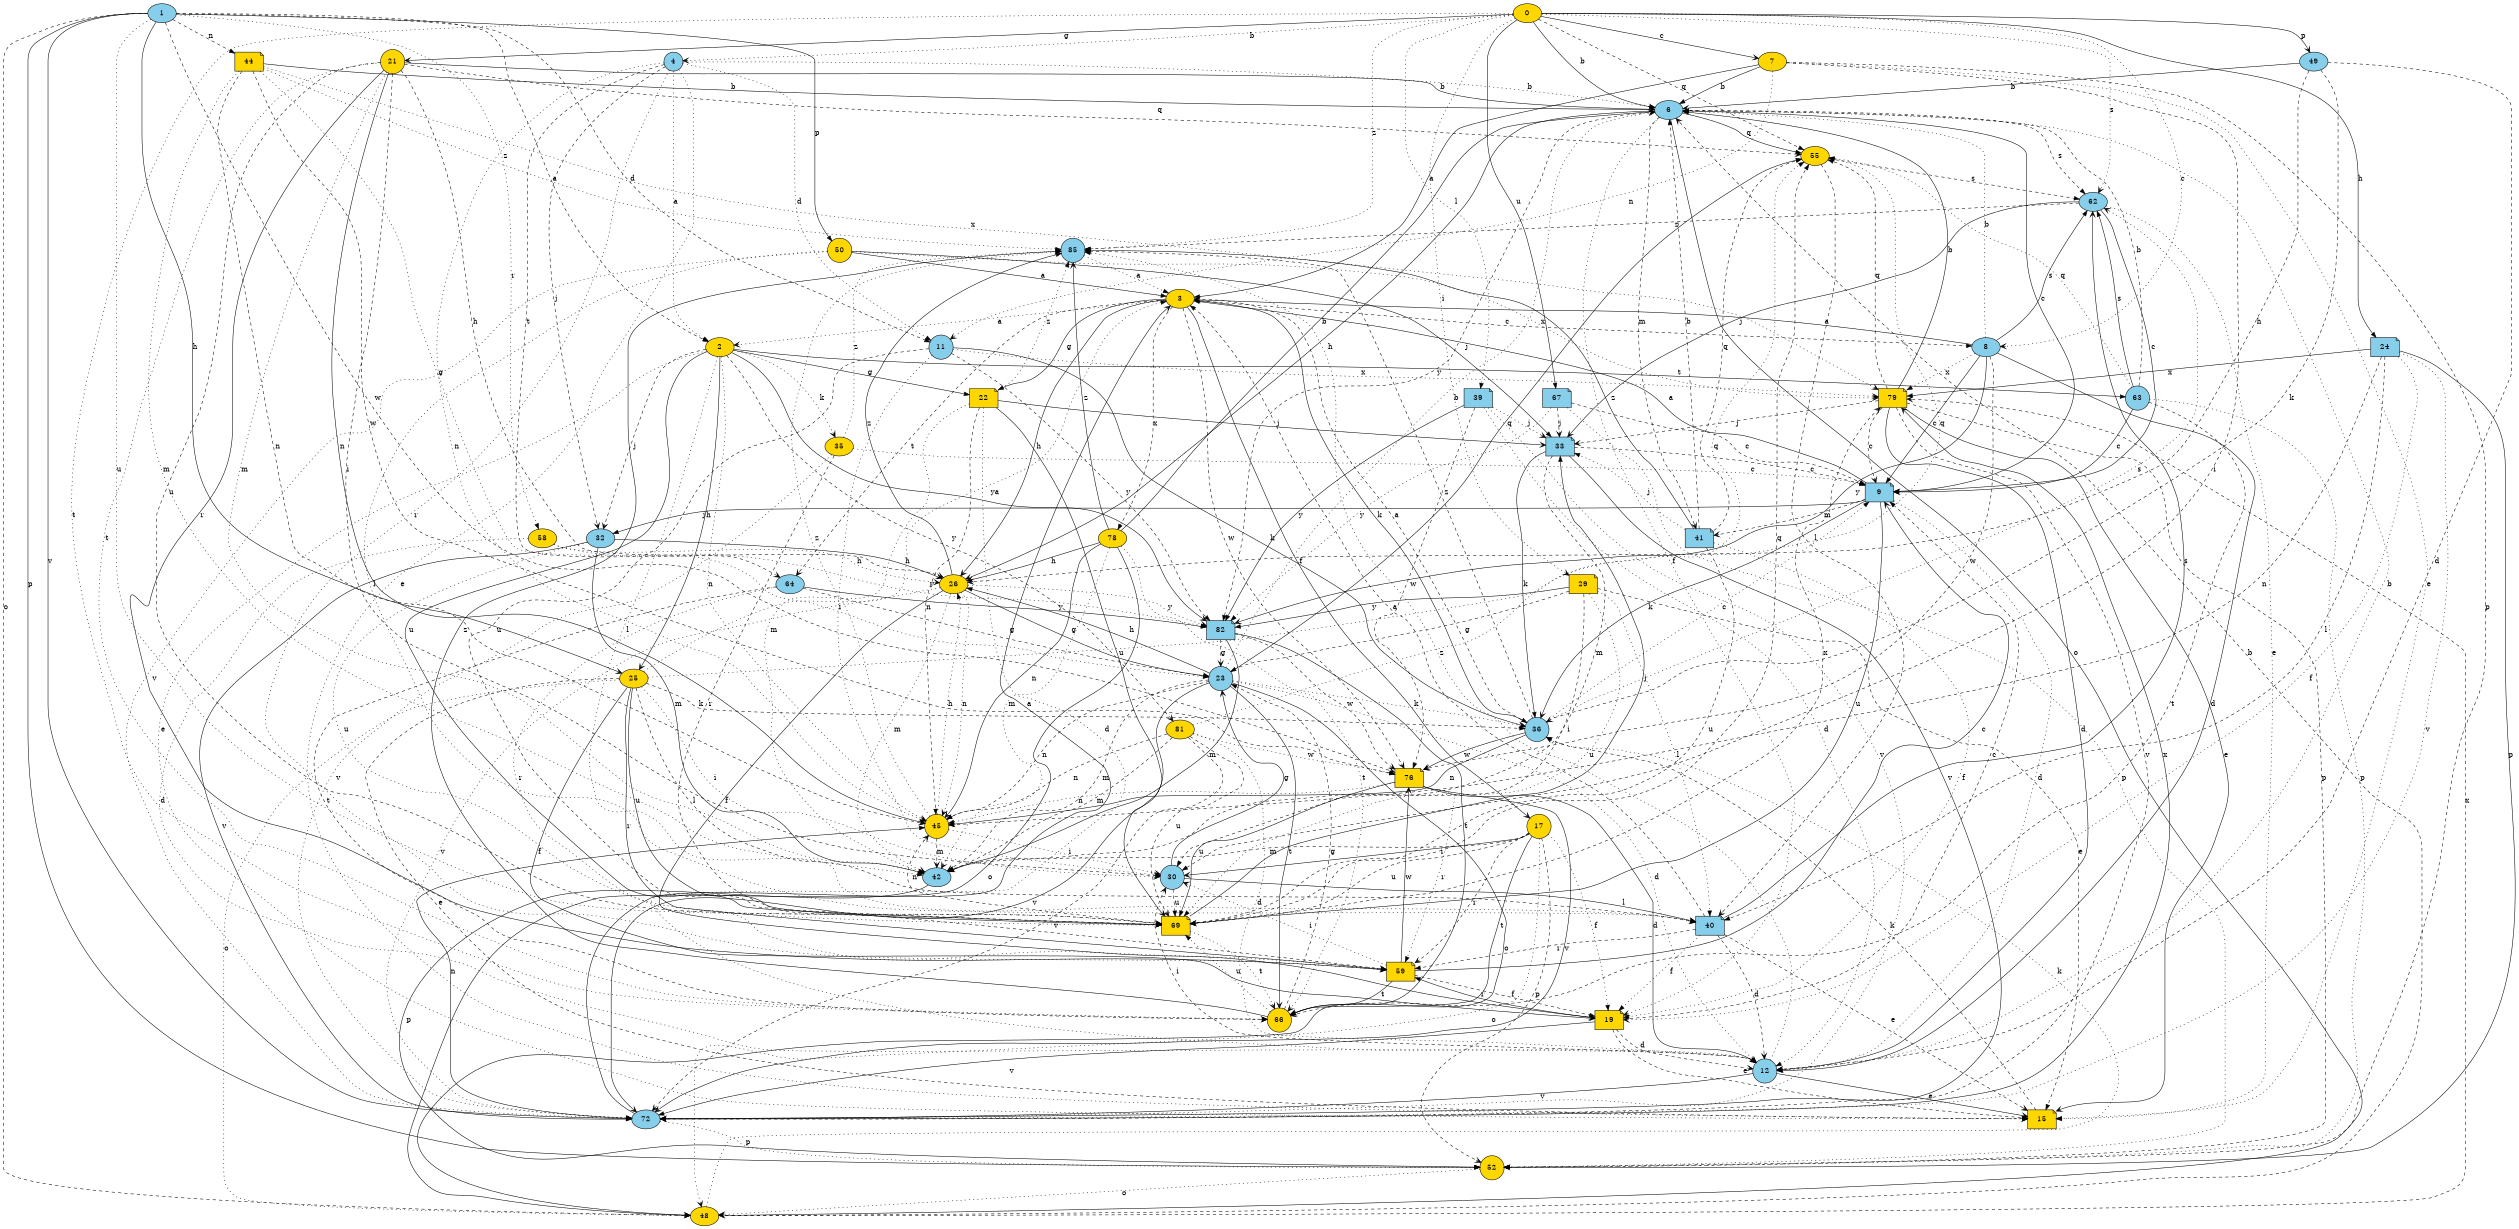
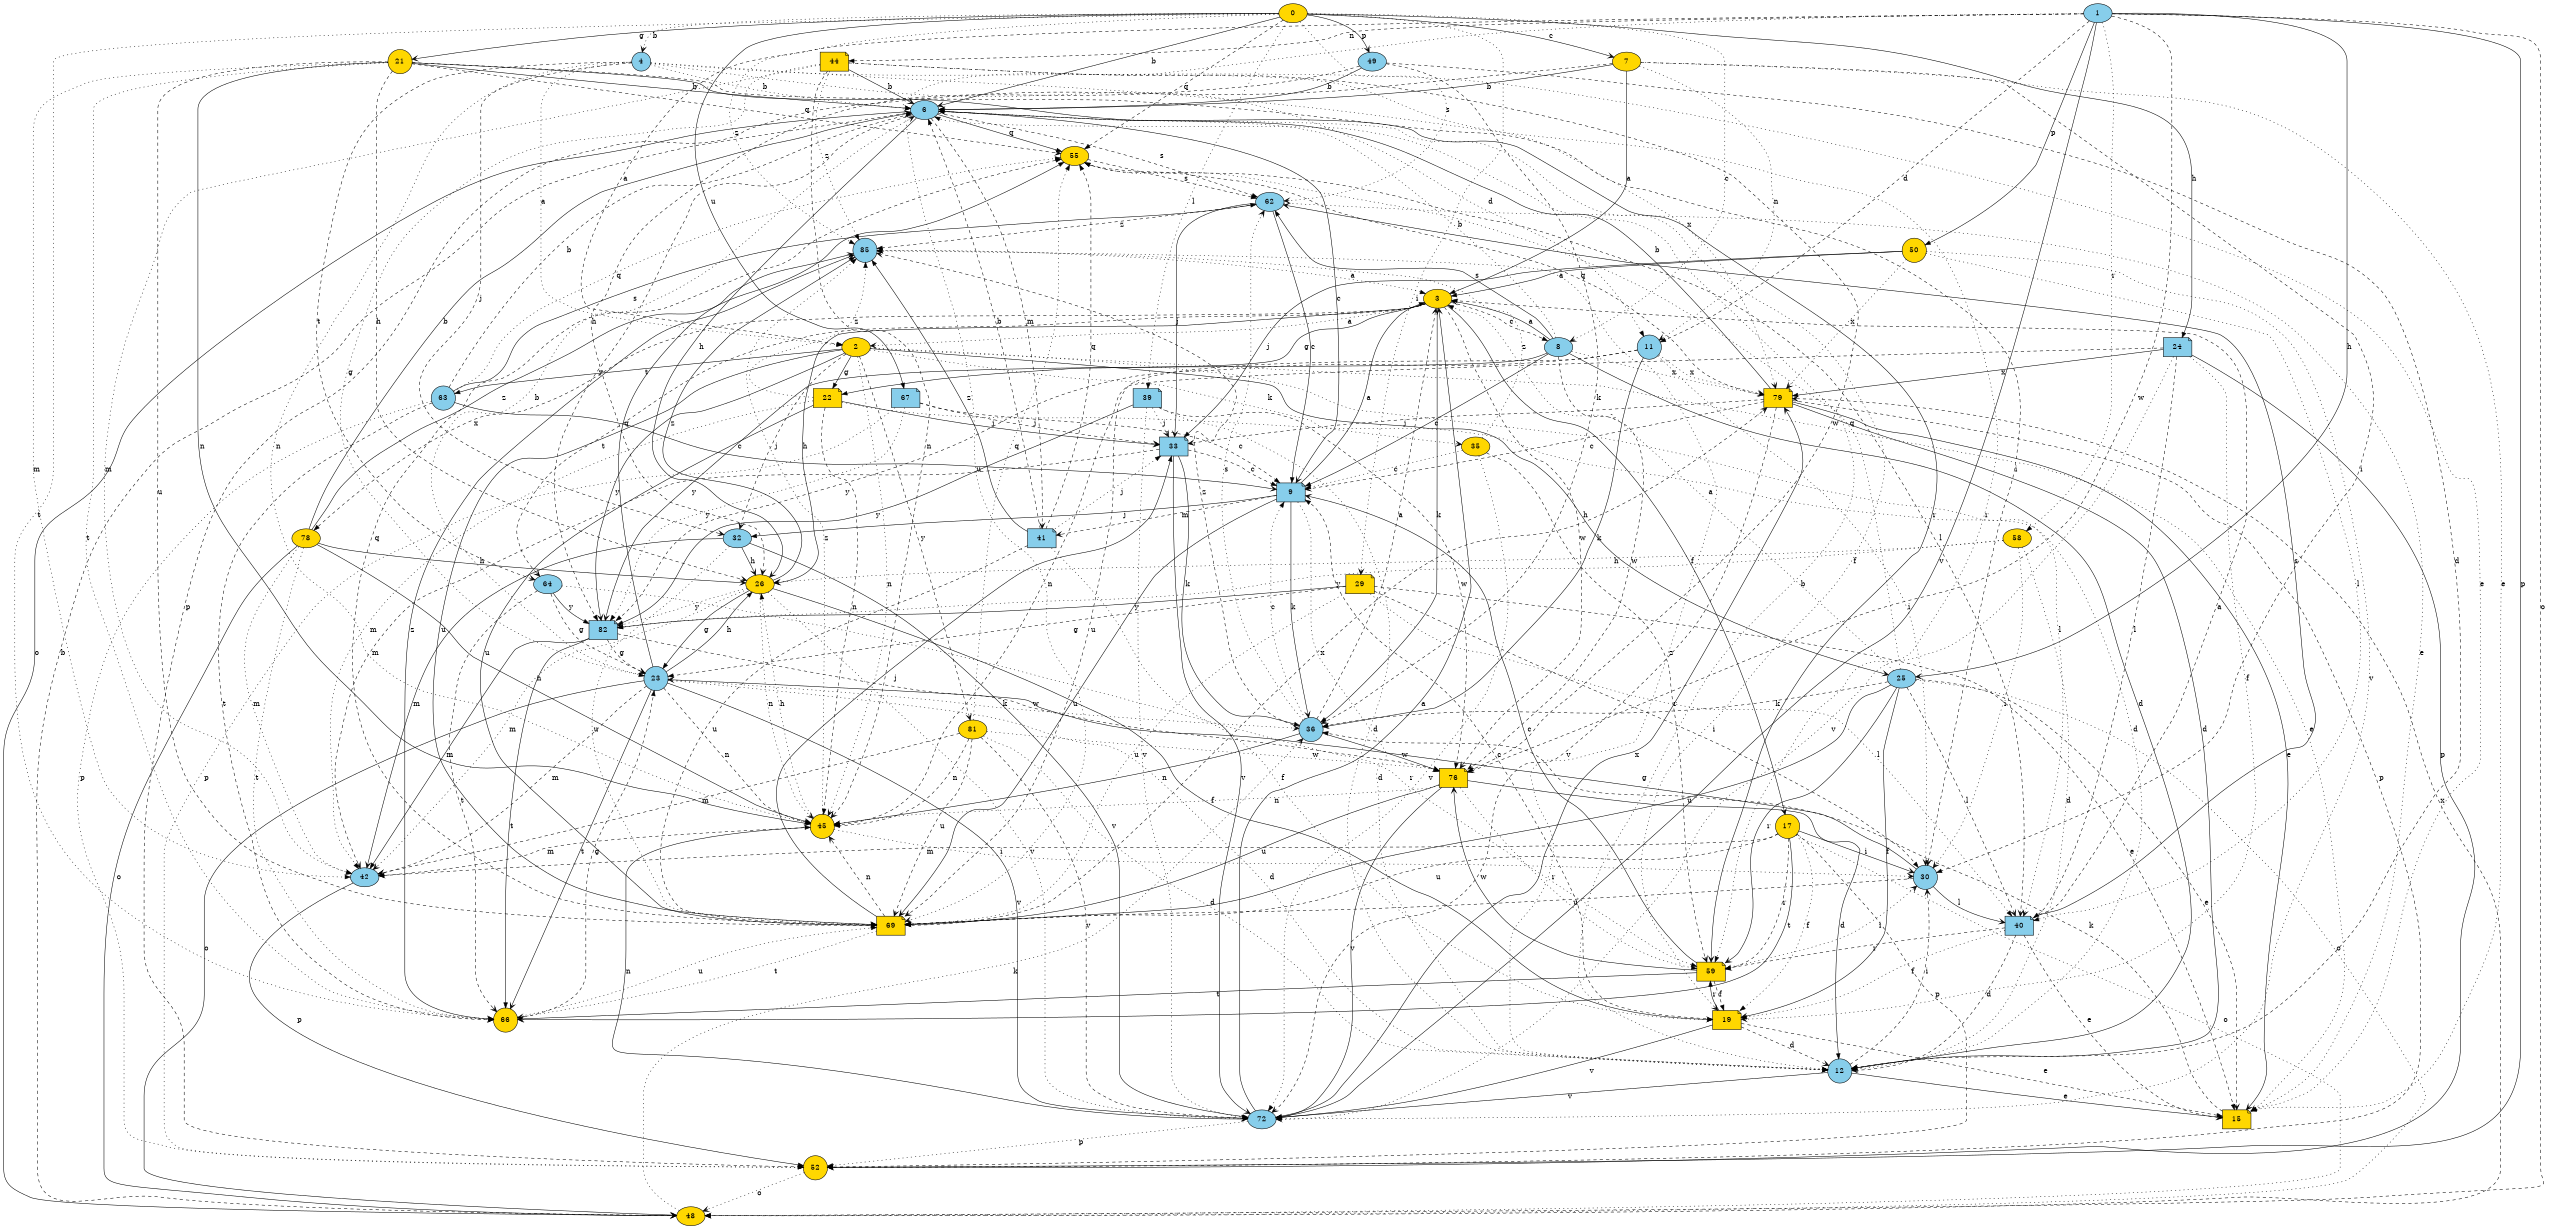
edge "8" -> "79": arrowhead normal -> vee
node "25": fillcolor gold -> skyblue
edge "25" -> "30": now "58" -> "30"
